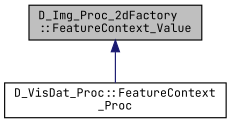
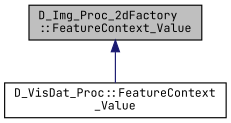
node "D_VisDat_Proc::FeatureContext _Proc": label "D_VisDat_Proc::FeatureContext _Proc" -> "D_VisDat_Proc::FeatureContext _Value"
